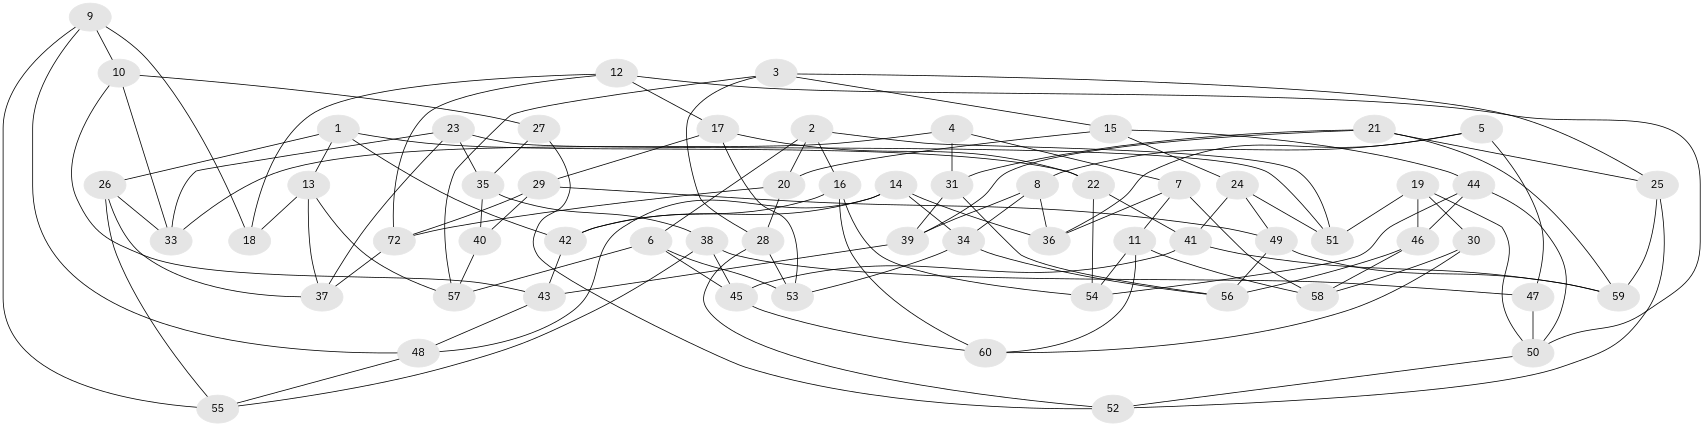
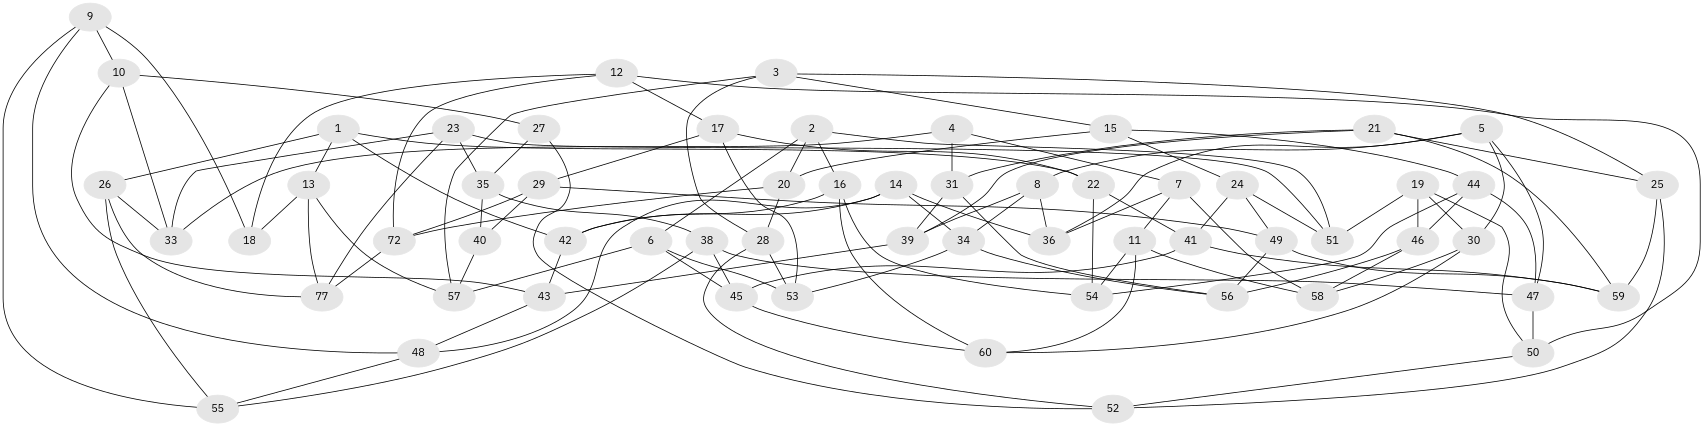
edge "5" -- "30": added
edge "44" -- "50": now "44" -- "47"
node "37": label "37" -> "77"
